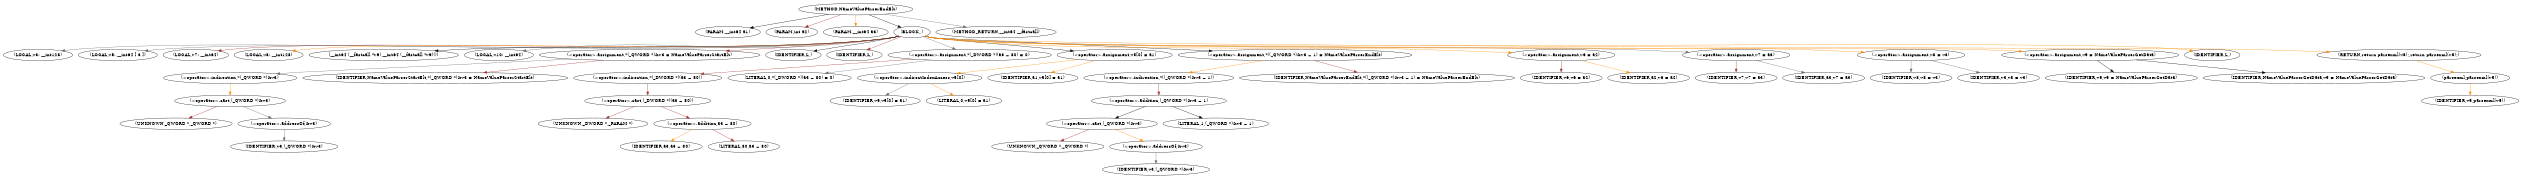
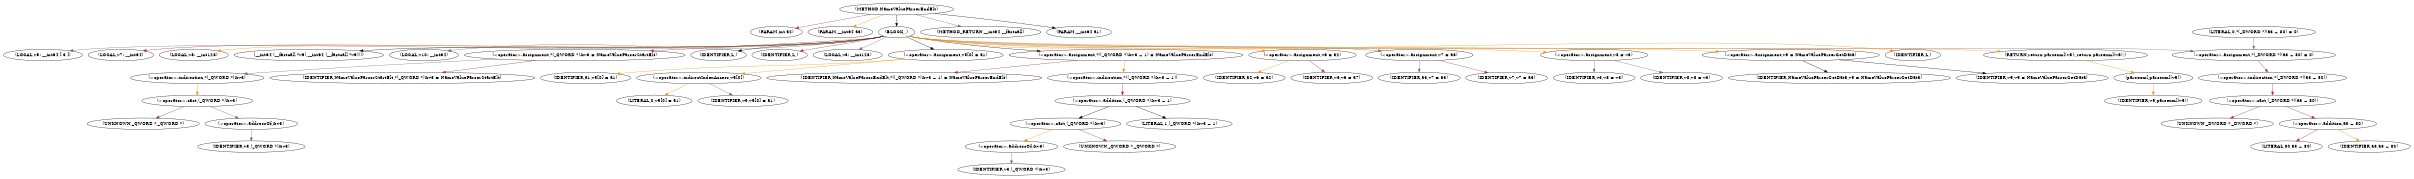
edge "(<operator>.assignment,*(_DWORD *)(a3 + 80) = 0)" -> "(LITERAL,0,*(_DWORD *)(a3 + 80) = 0)": reversed
node "(IDENTIFIER,v6,v6 = a2)": label "(IDENTIFIER,v6,v6 = a2)" -> "(IDENTIFIER,v6,v6 = a7)"
node "(UNKNOWN,_DWORD *,_PARAM *)": label "(UNKNOWN,_DWORD *,_PARAM *)" -> "(UNKNOWN,_DWORD *,_DWORD *)"
